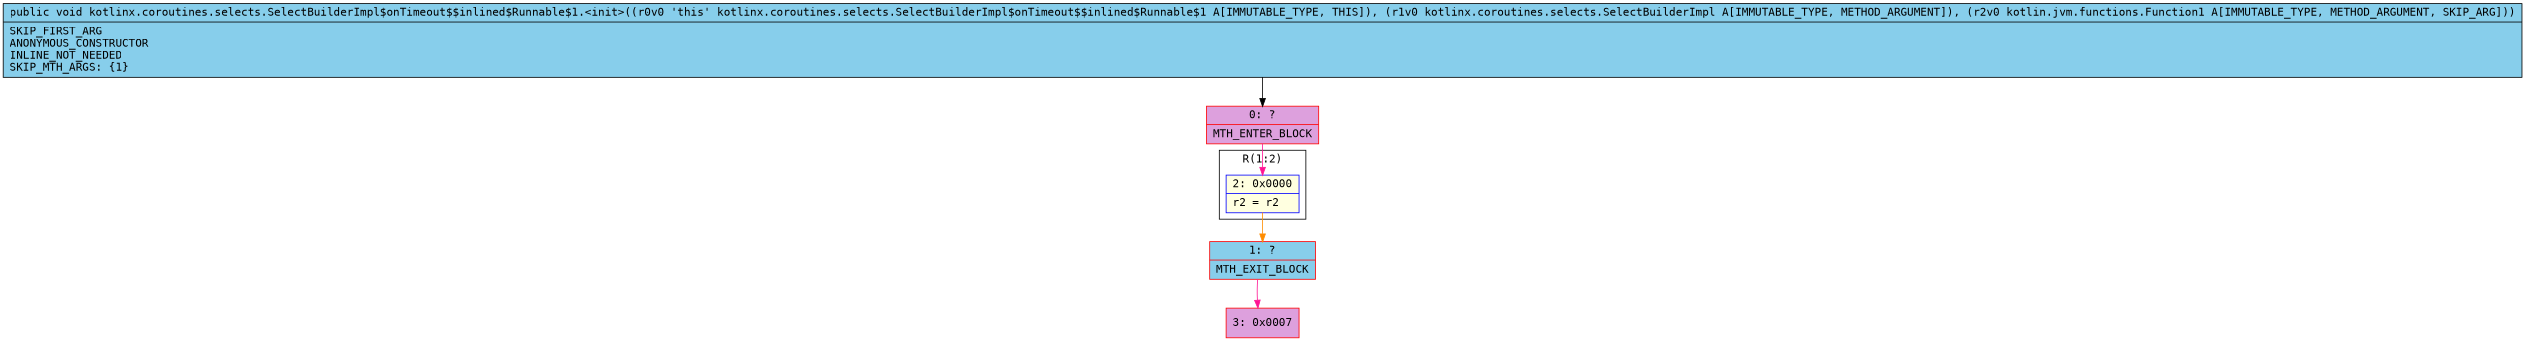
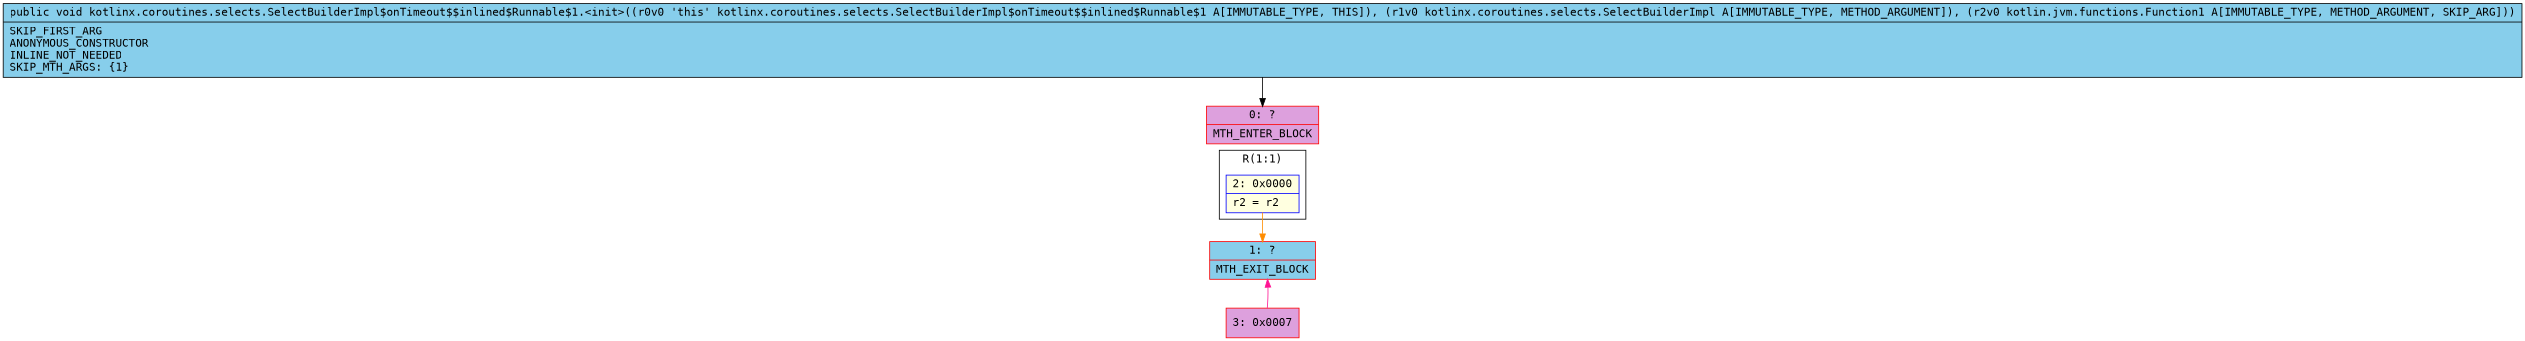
edge "0: ?" -> "2: 0x0000": removed
cluster "R(1:2)": label "R(1:2)" -> "R(1:1)"
edge "1: ?" -> "3: 0x0007": reversed
